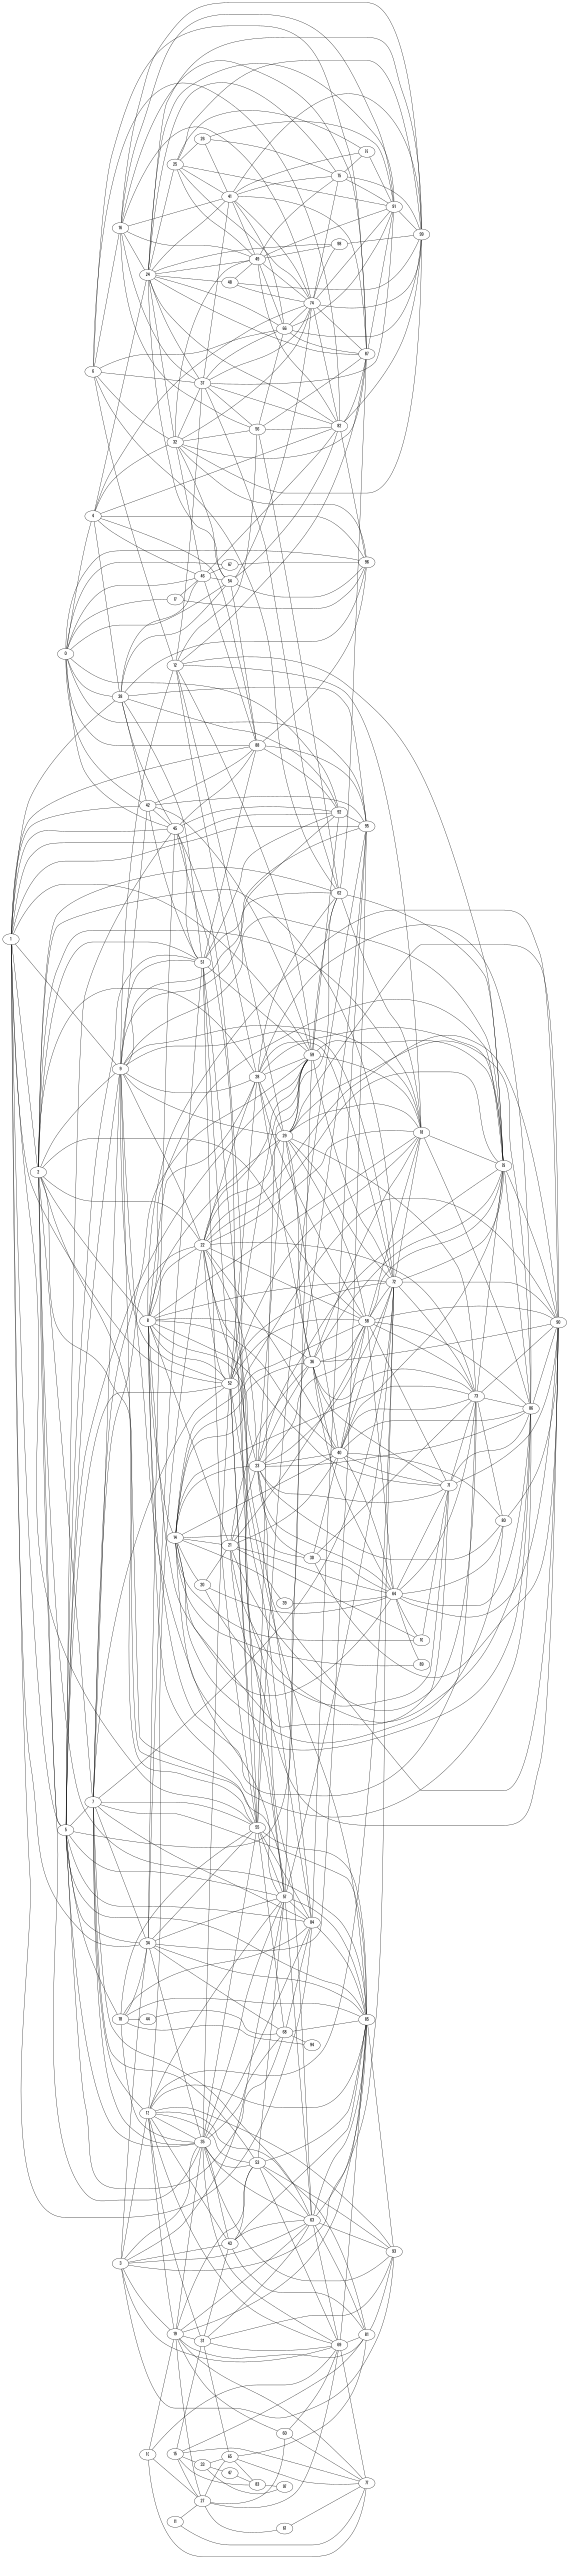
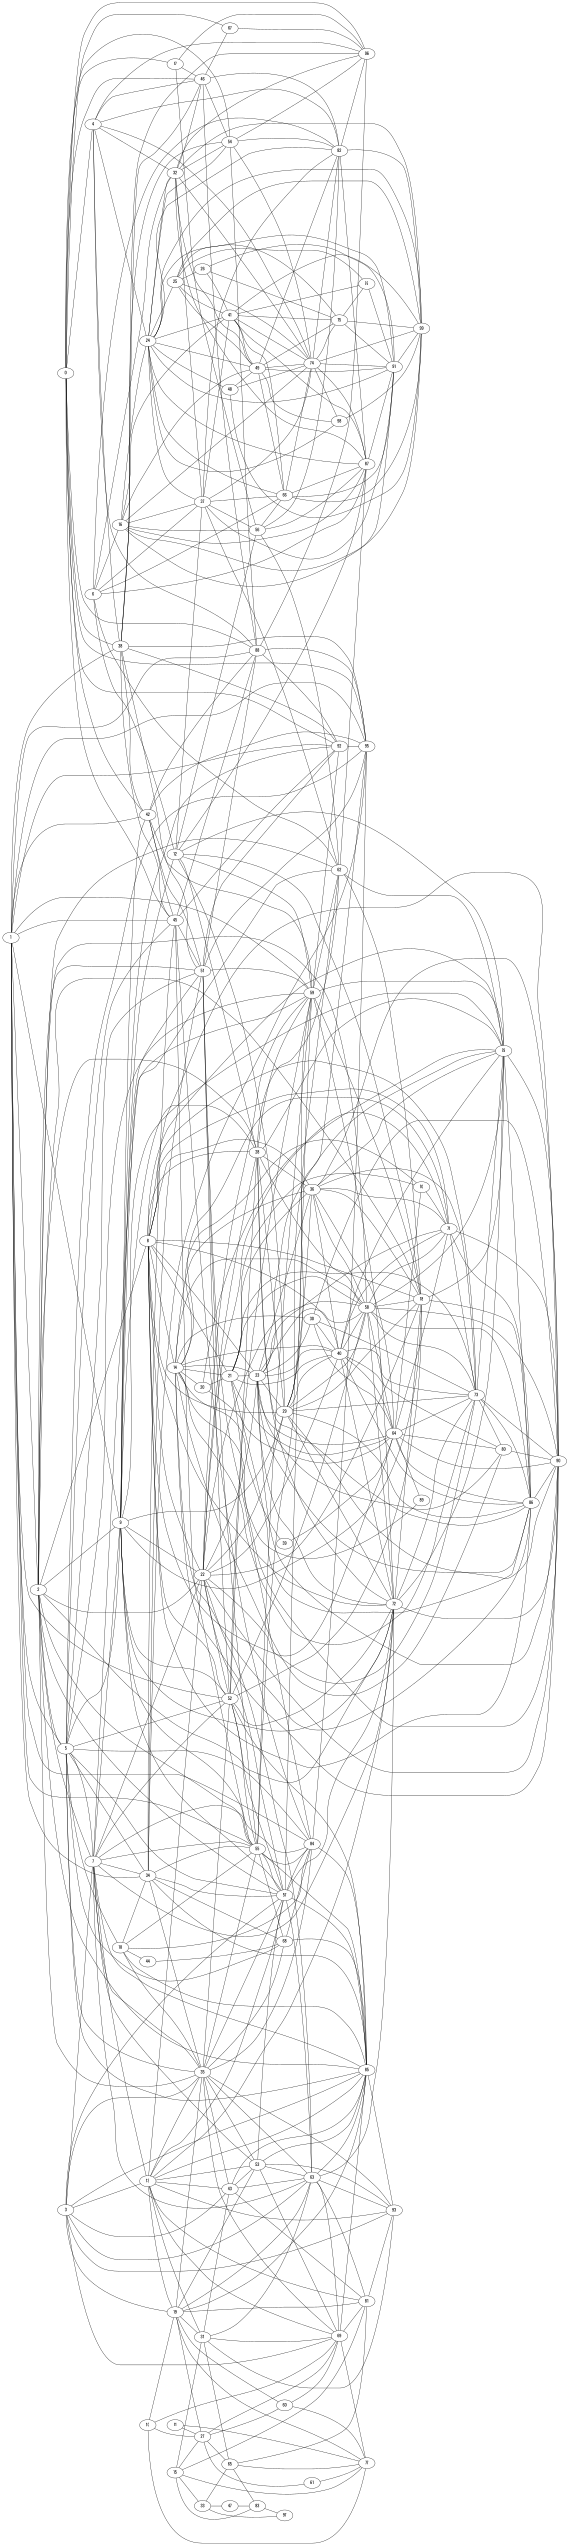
edge "32" -> "56": now "17" -> "56"
node "94": removed
edge "3" -> "34": now "3" -> "7"
